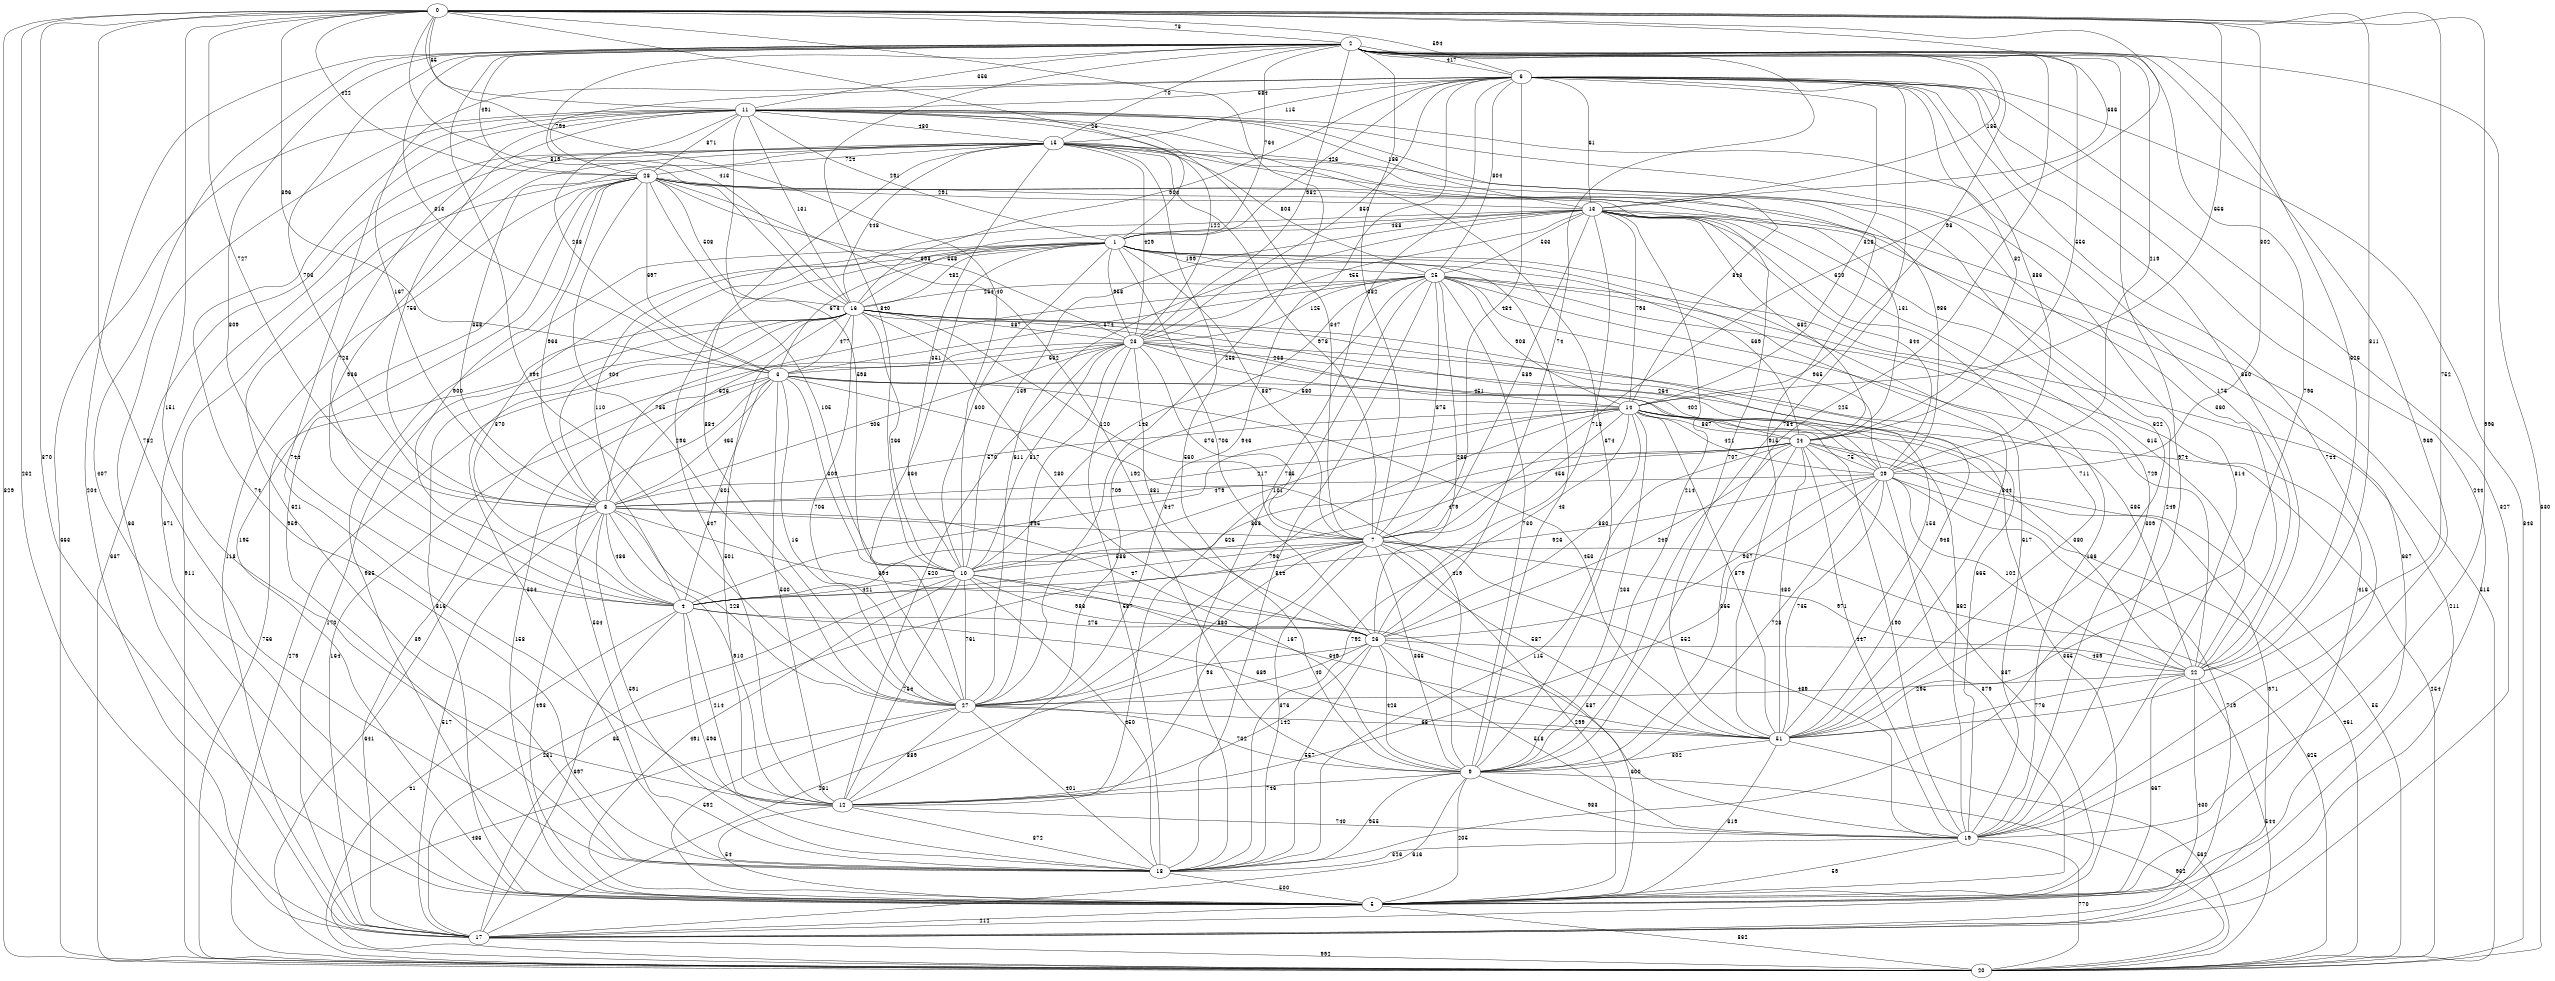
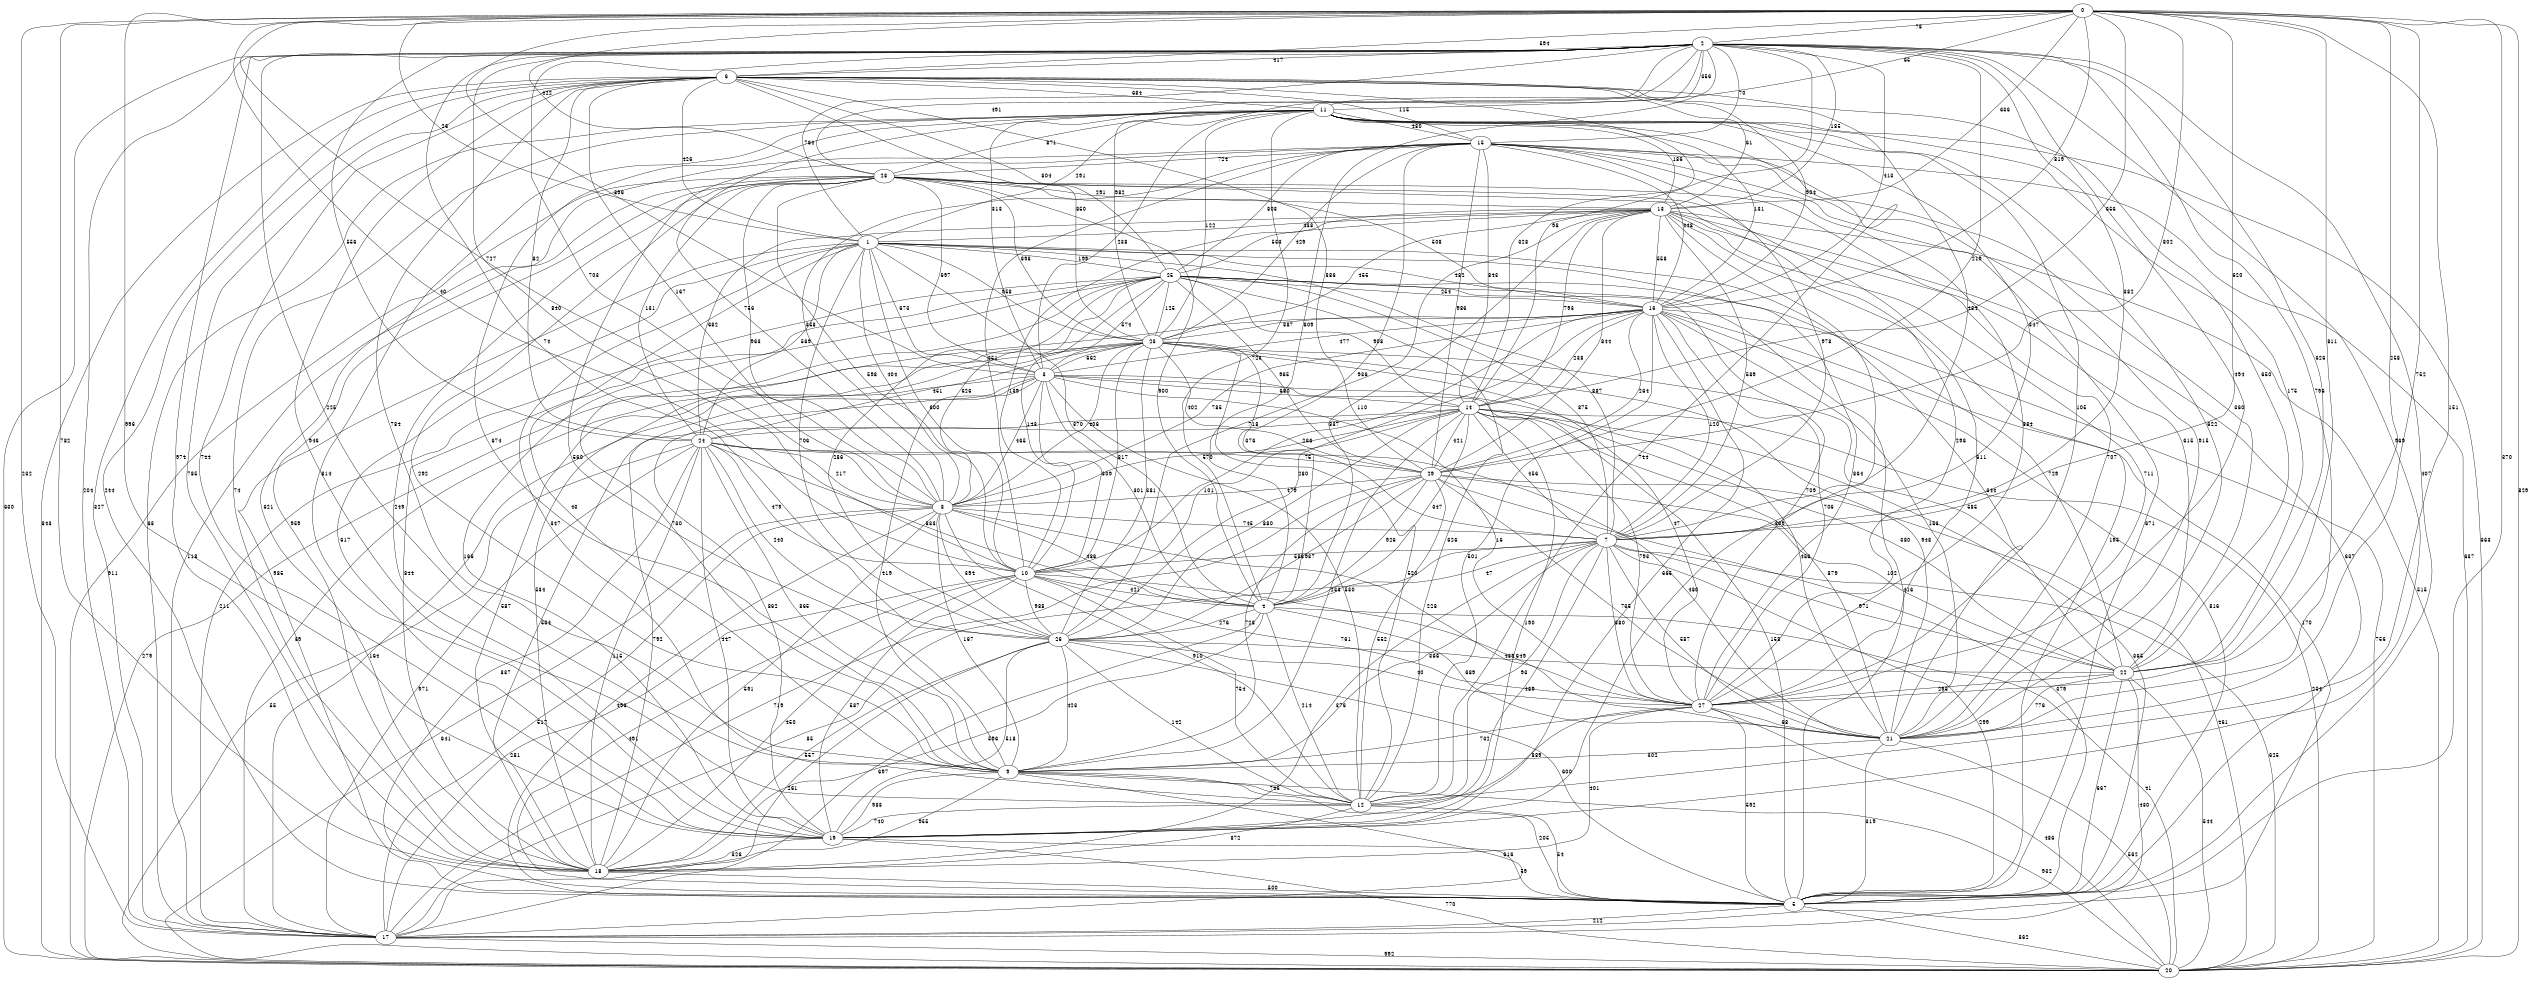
edge "6" -- "28": removed, label "794"
edge "28" -- "9": label "192" -> "292"
edge "13" -- "9": removed, label "214"
node "51": label "51" -> "21"
